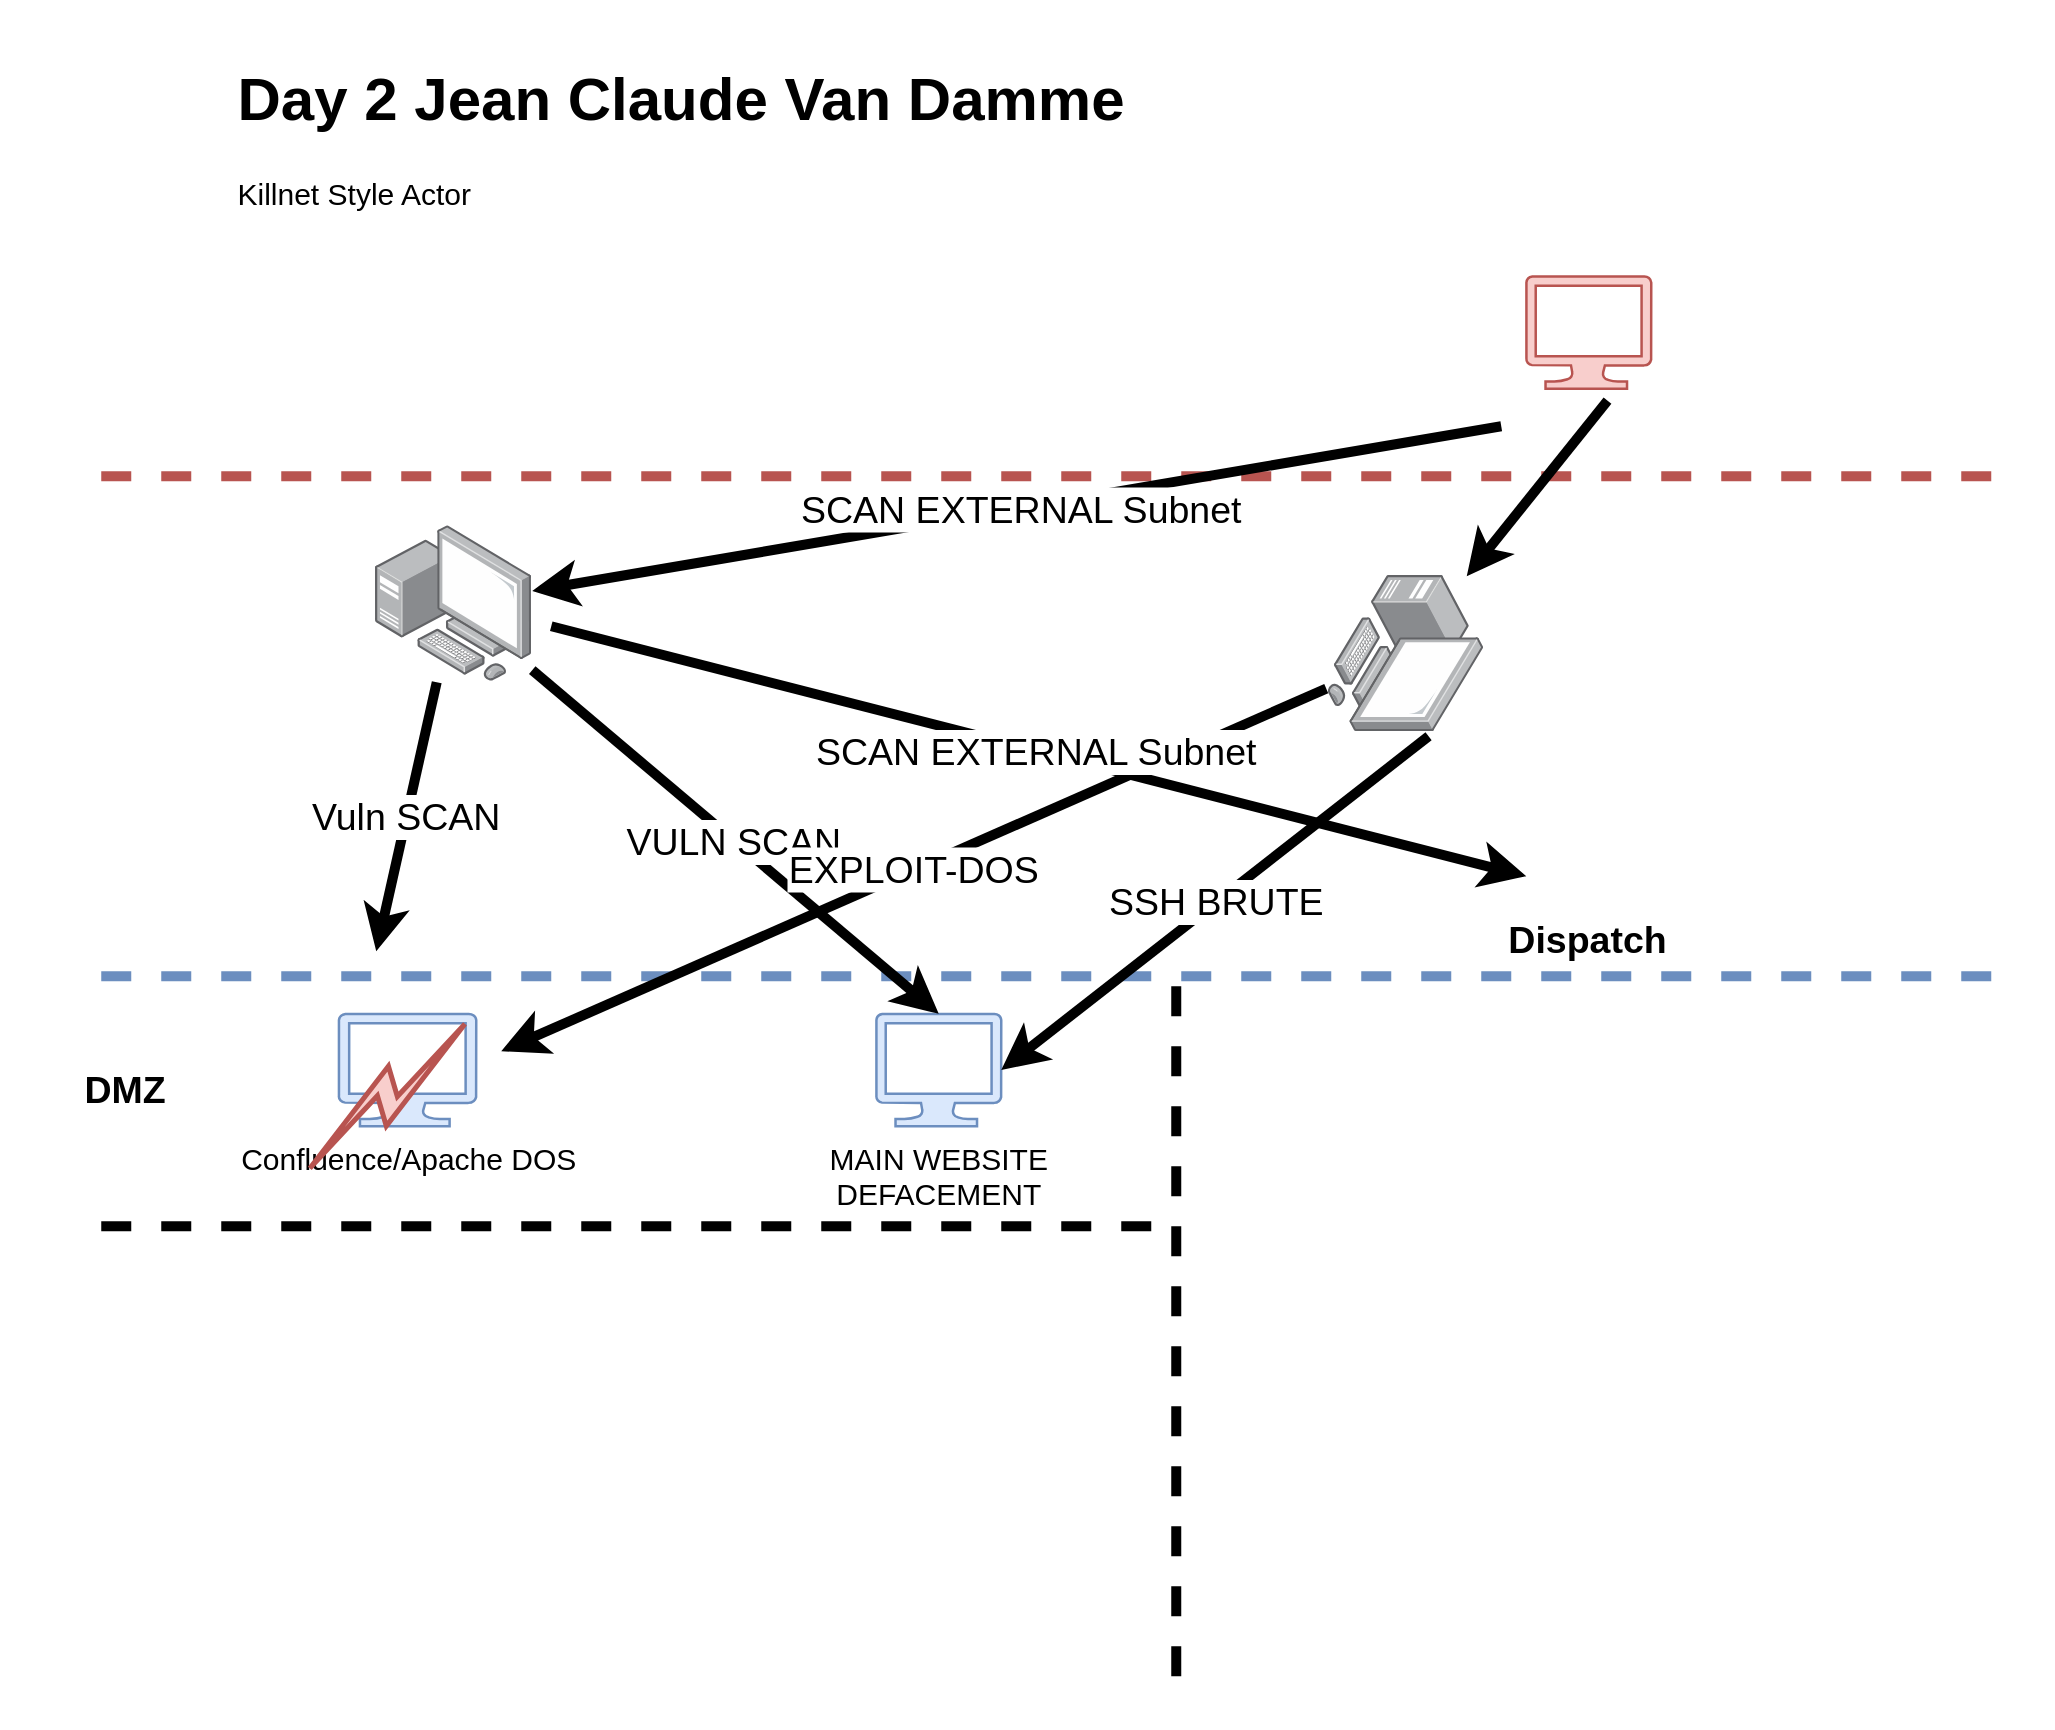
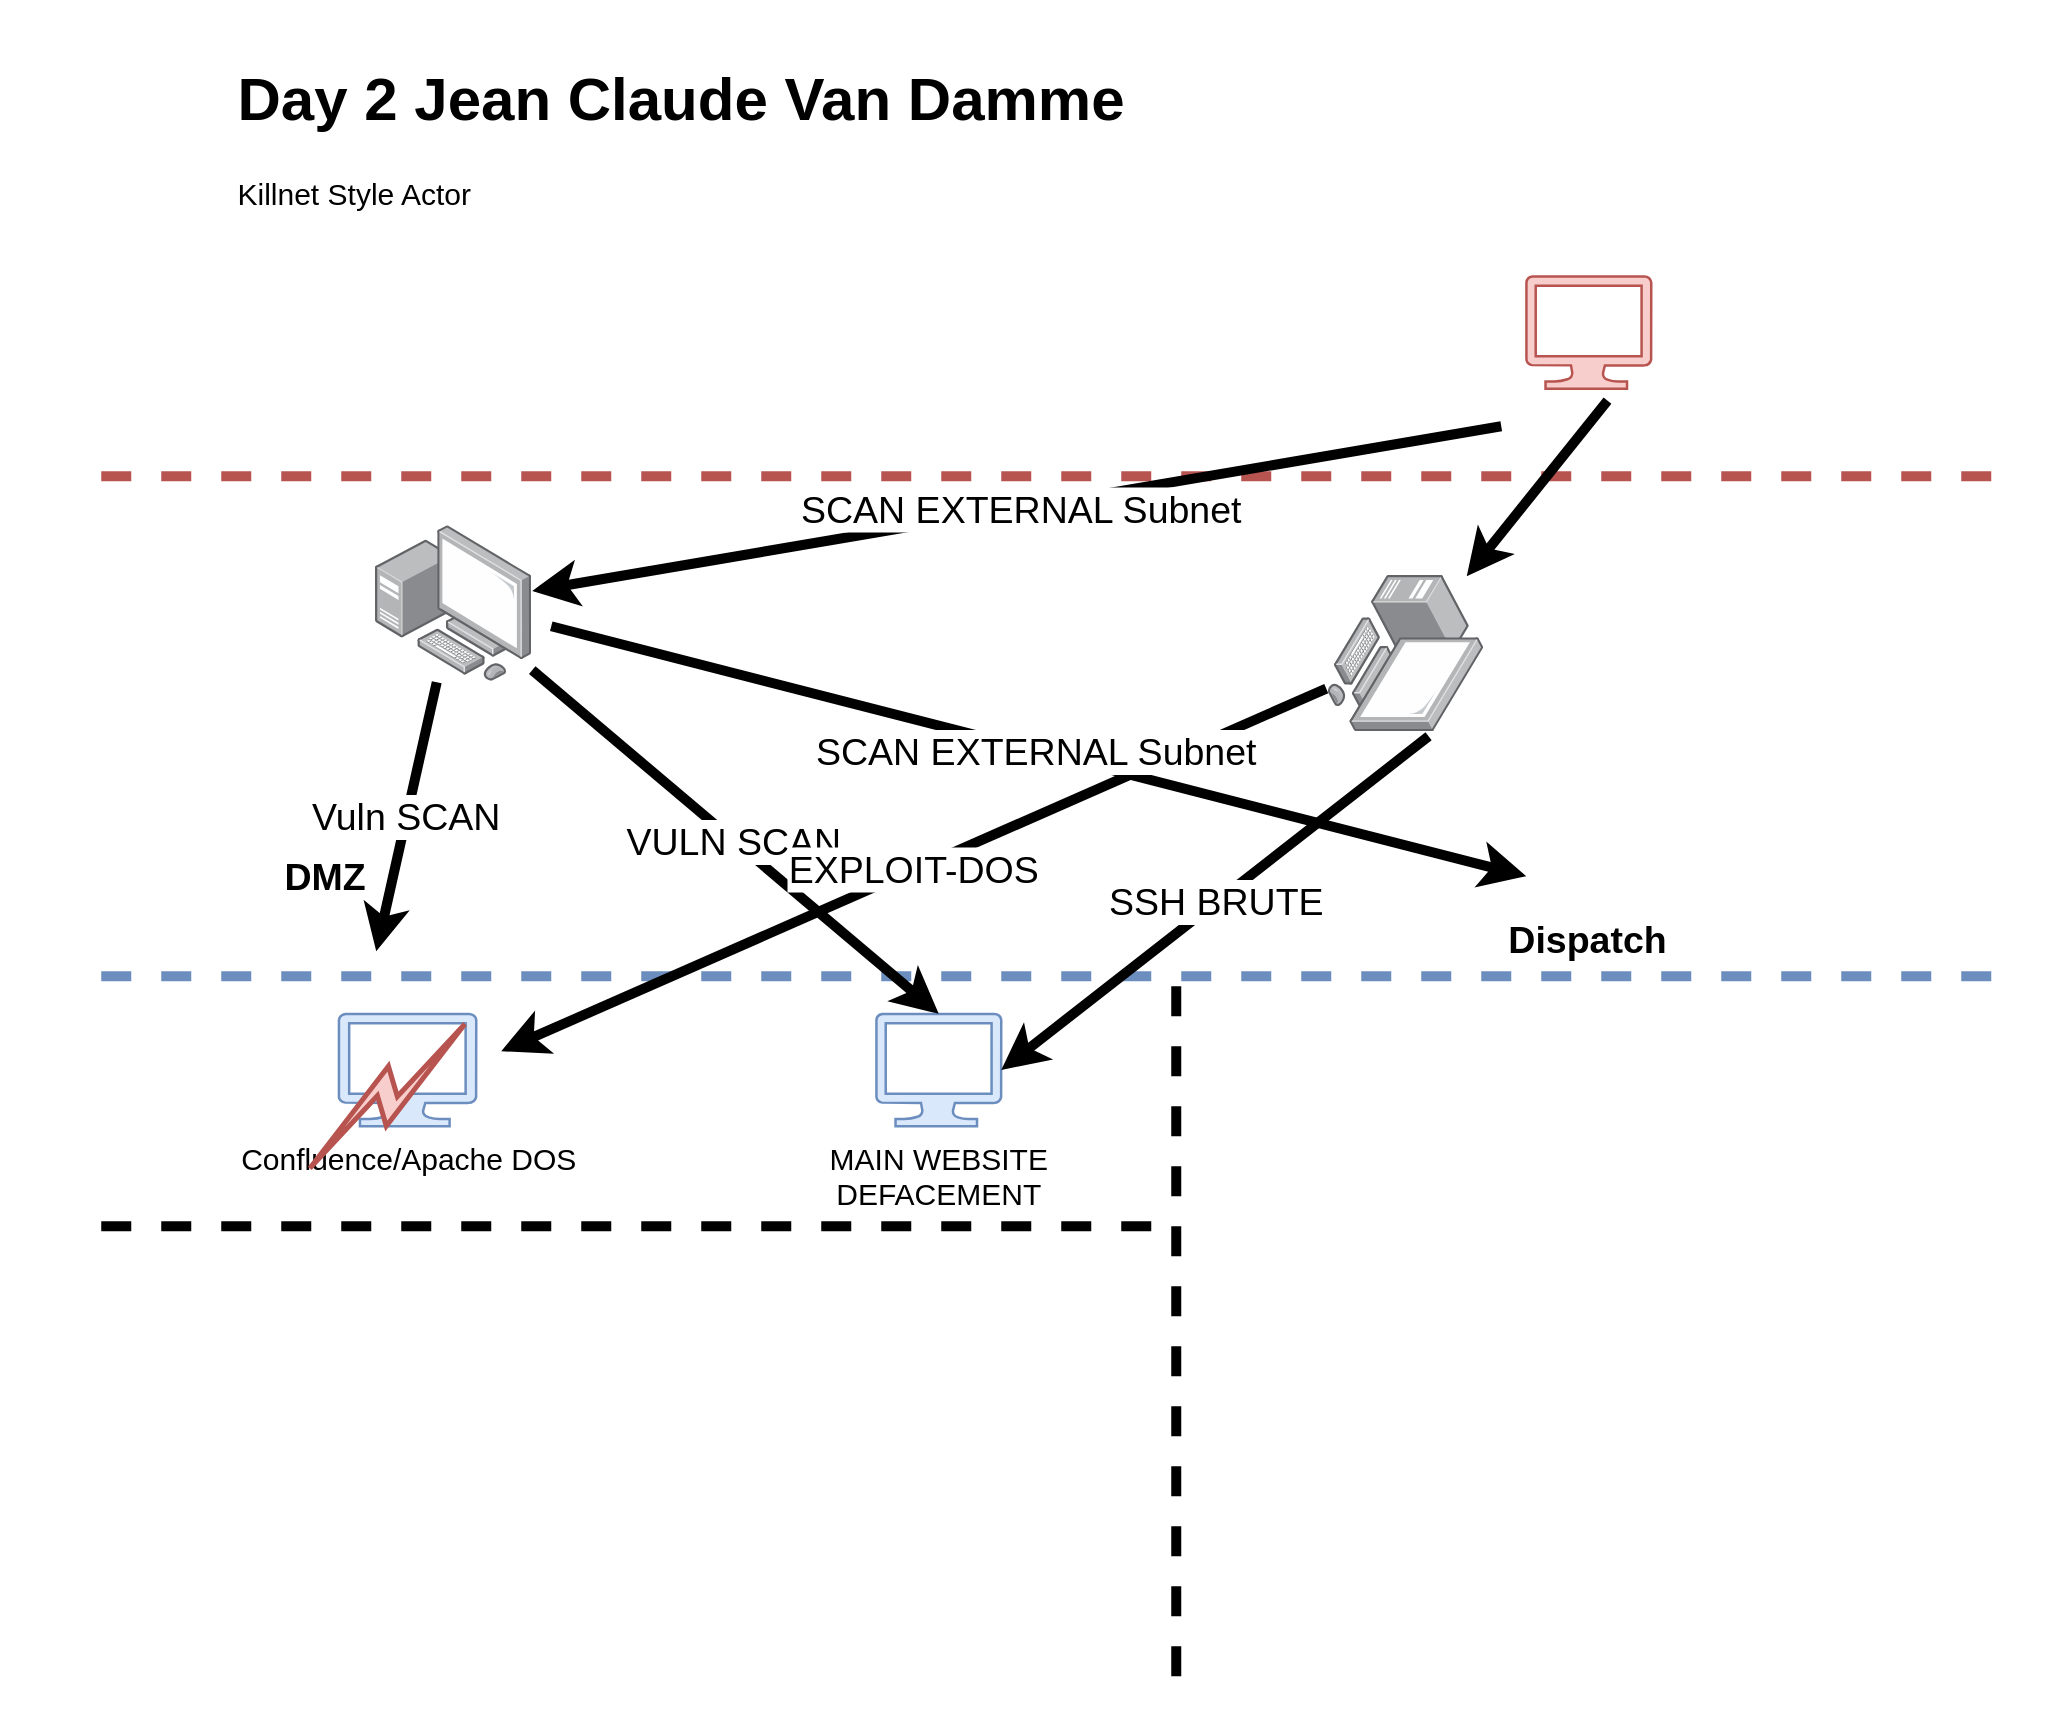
node "DMZ": moved (126, 1089) -> (326, 876)
